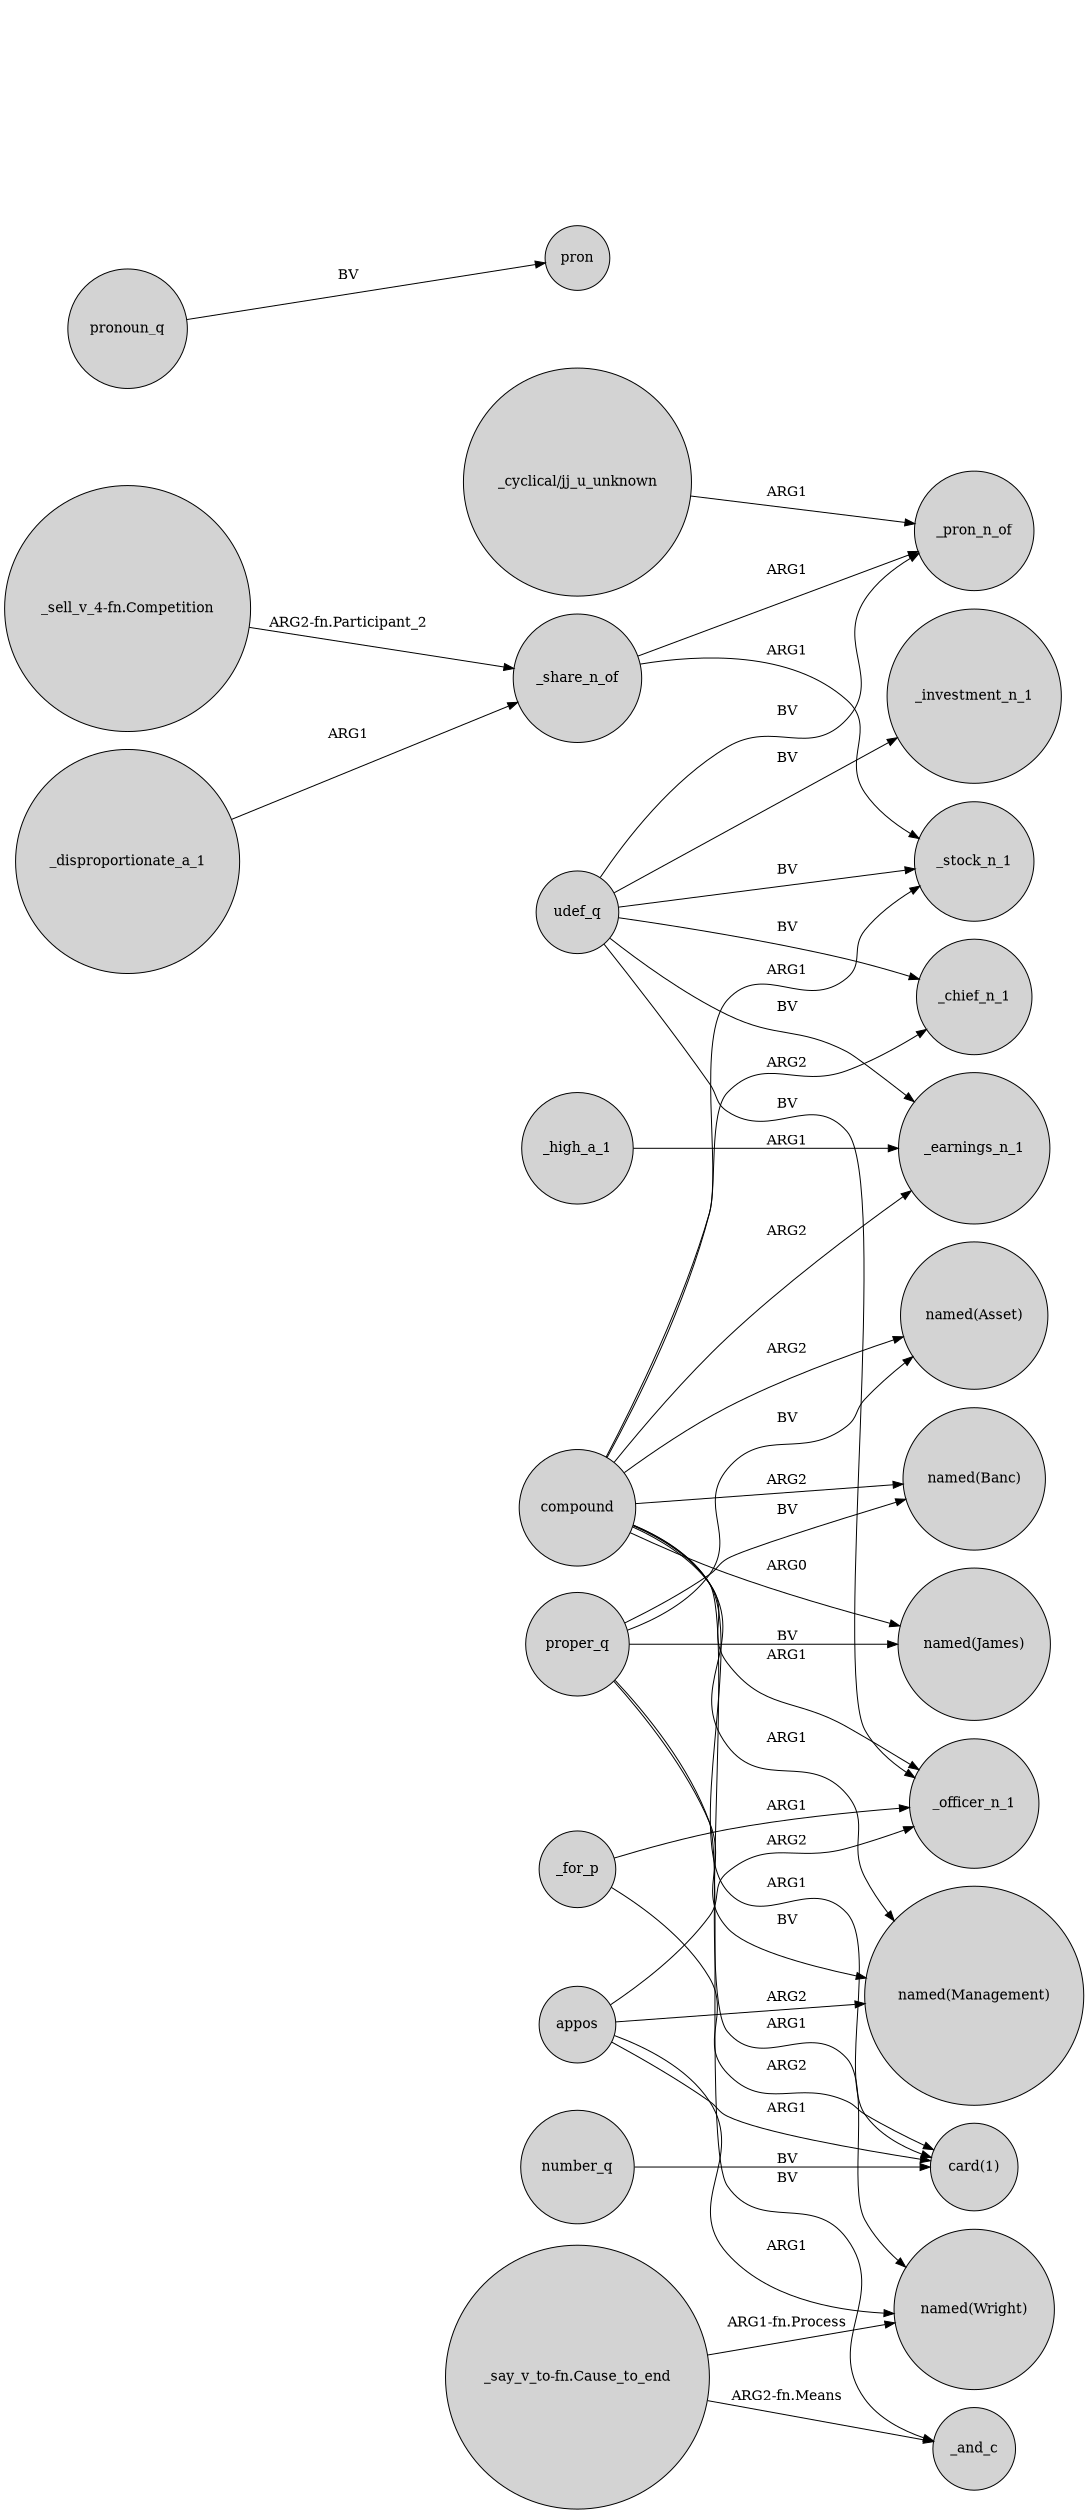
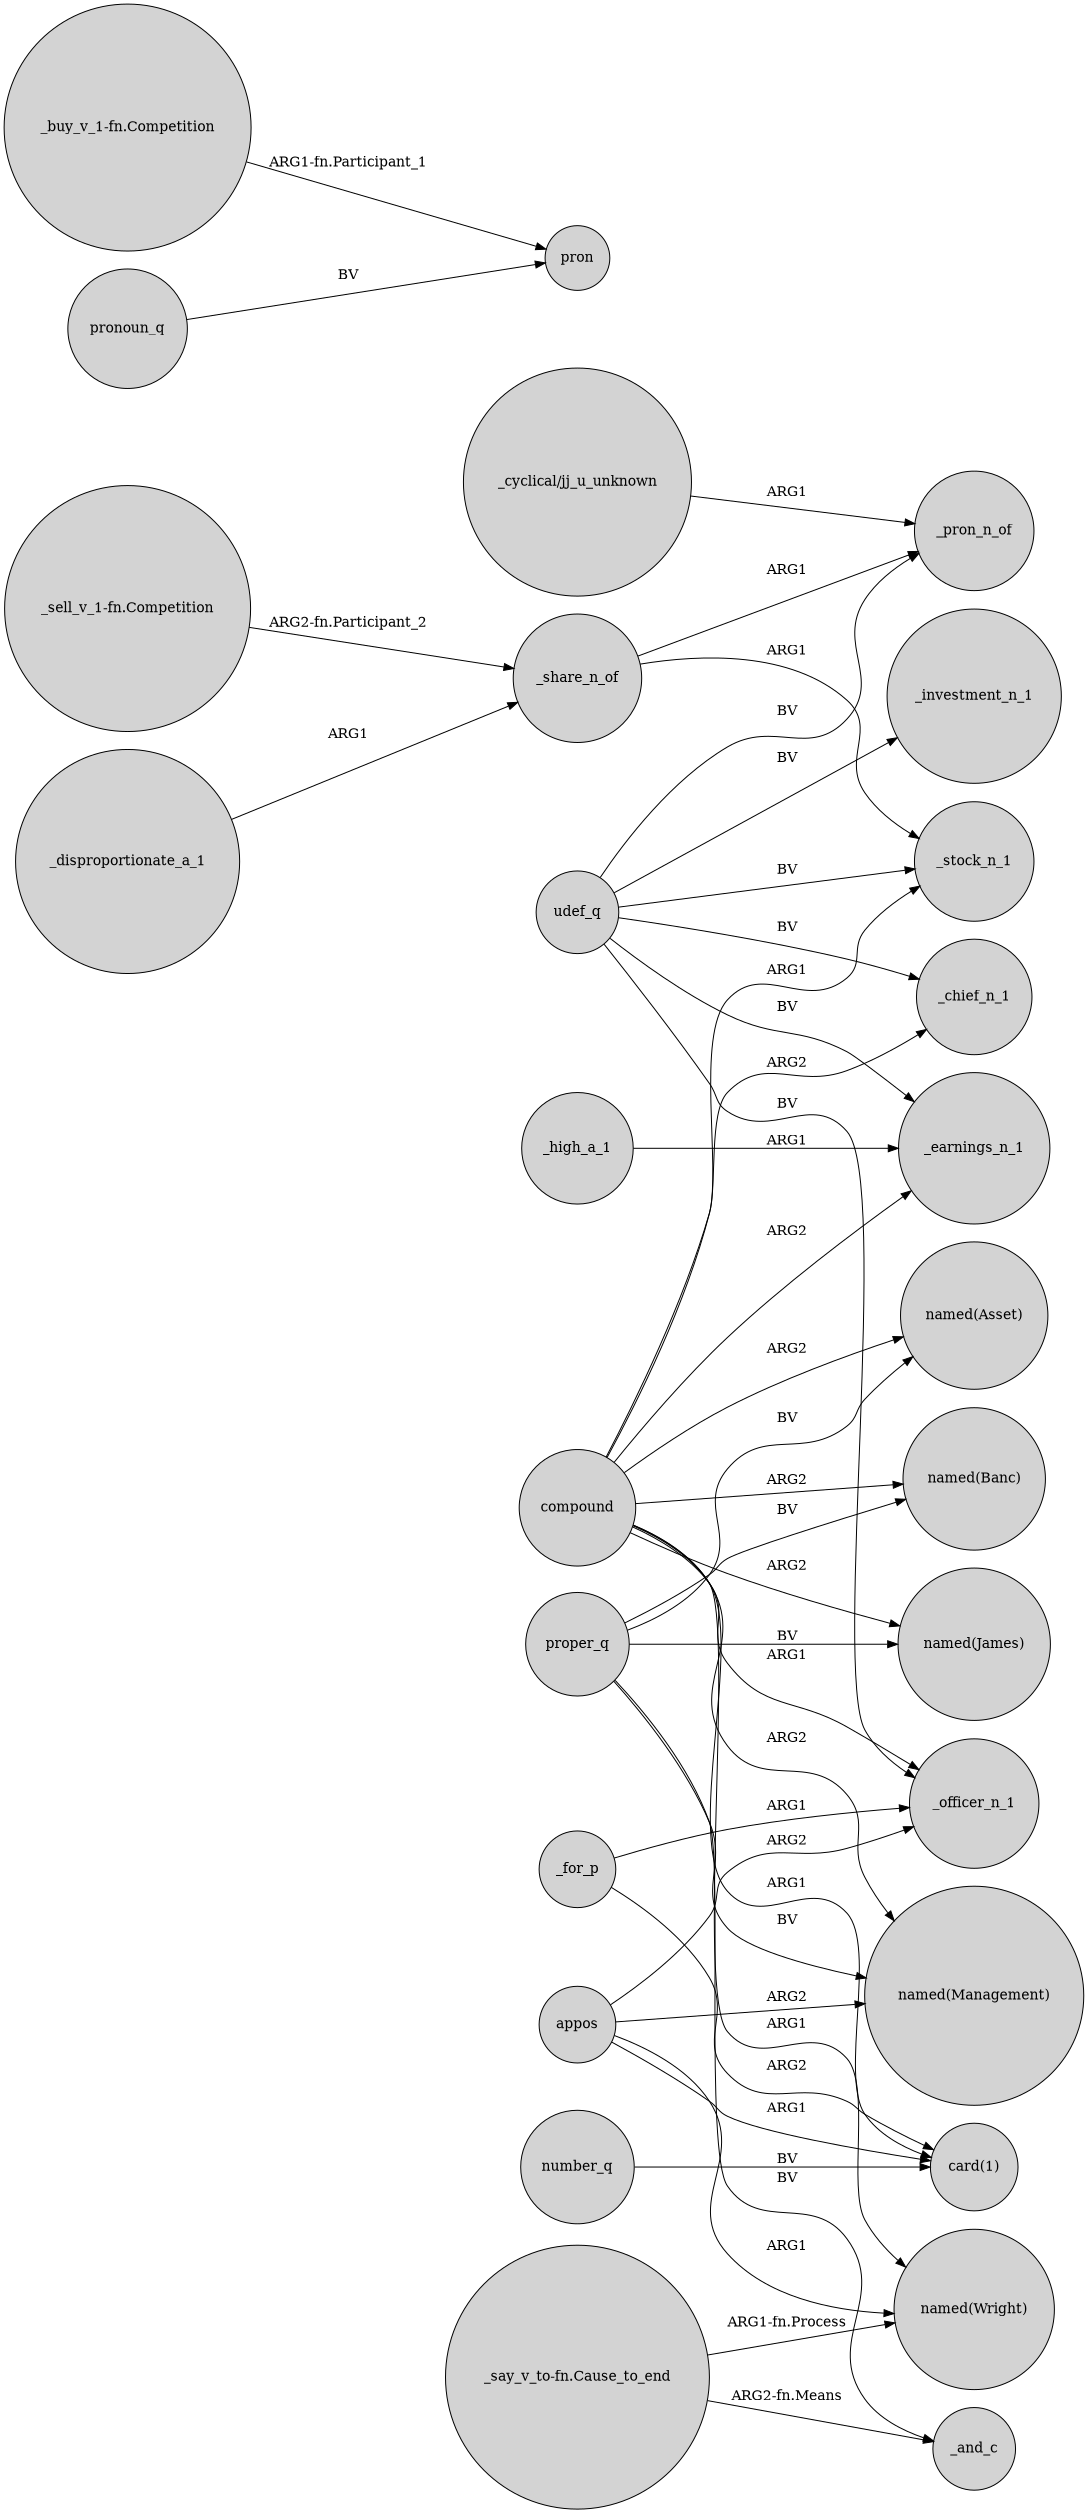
node "_buy_v_1-fn.Competition": added
node "_sell_v_4-fn.Competition": label "_sell_v_4-fn.Competition" -> "_sell_v_1-fn.Competition"
edge "compound" -> "named(James)": label "ARG0" -> "ARG2"
edge "compound" -> "named(Management)": label "ARG1" -> "ARG2"
